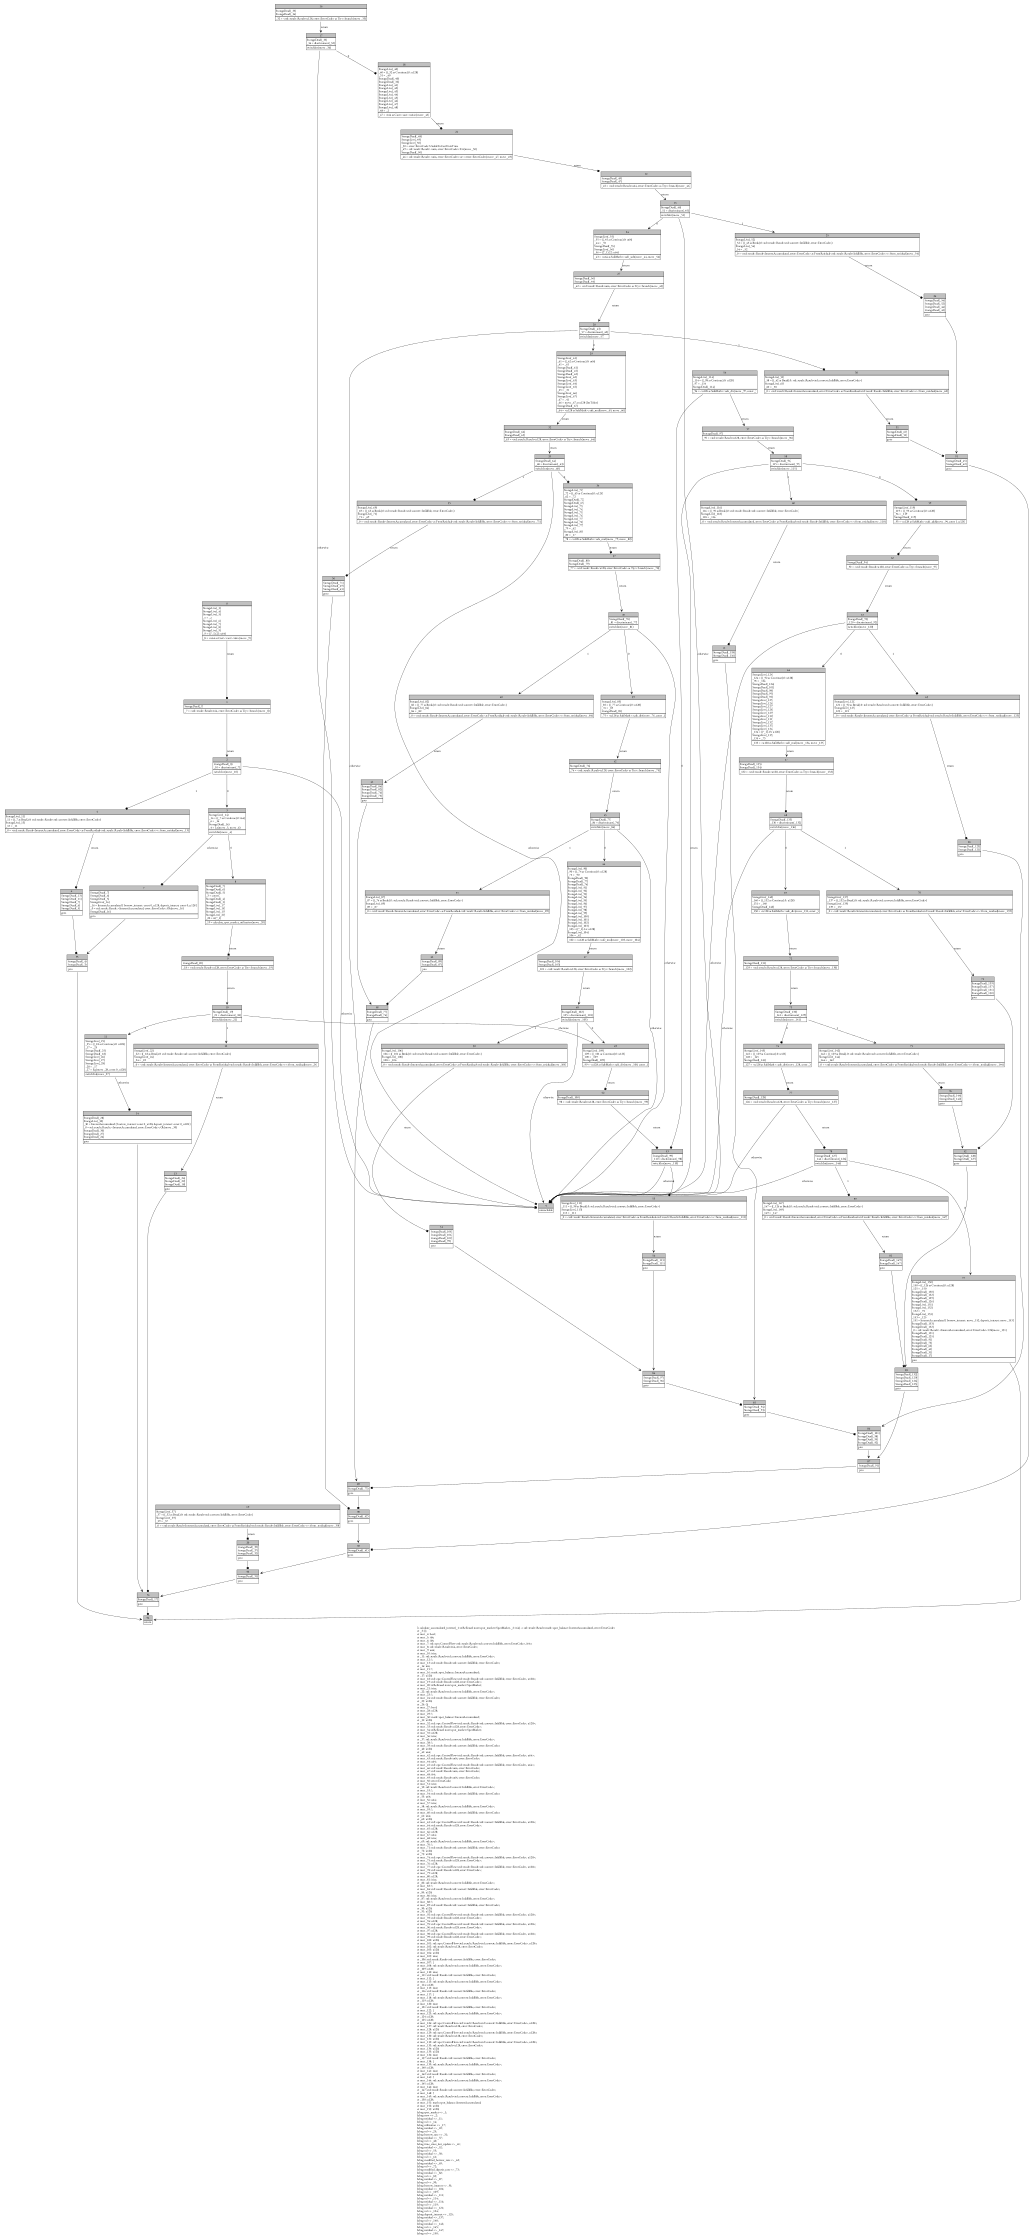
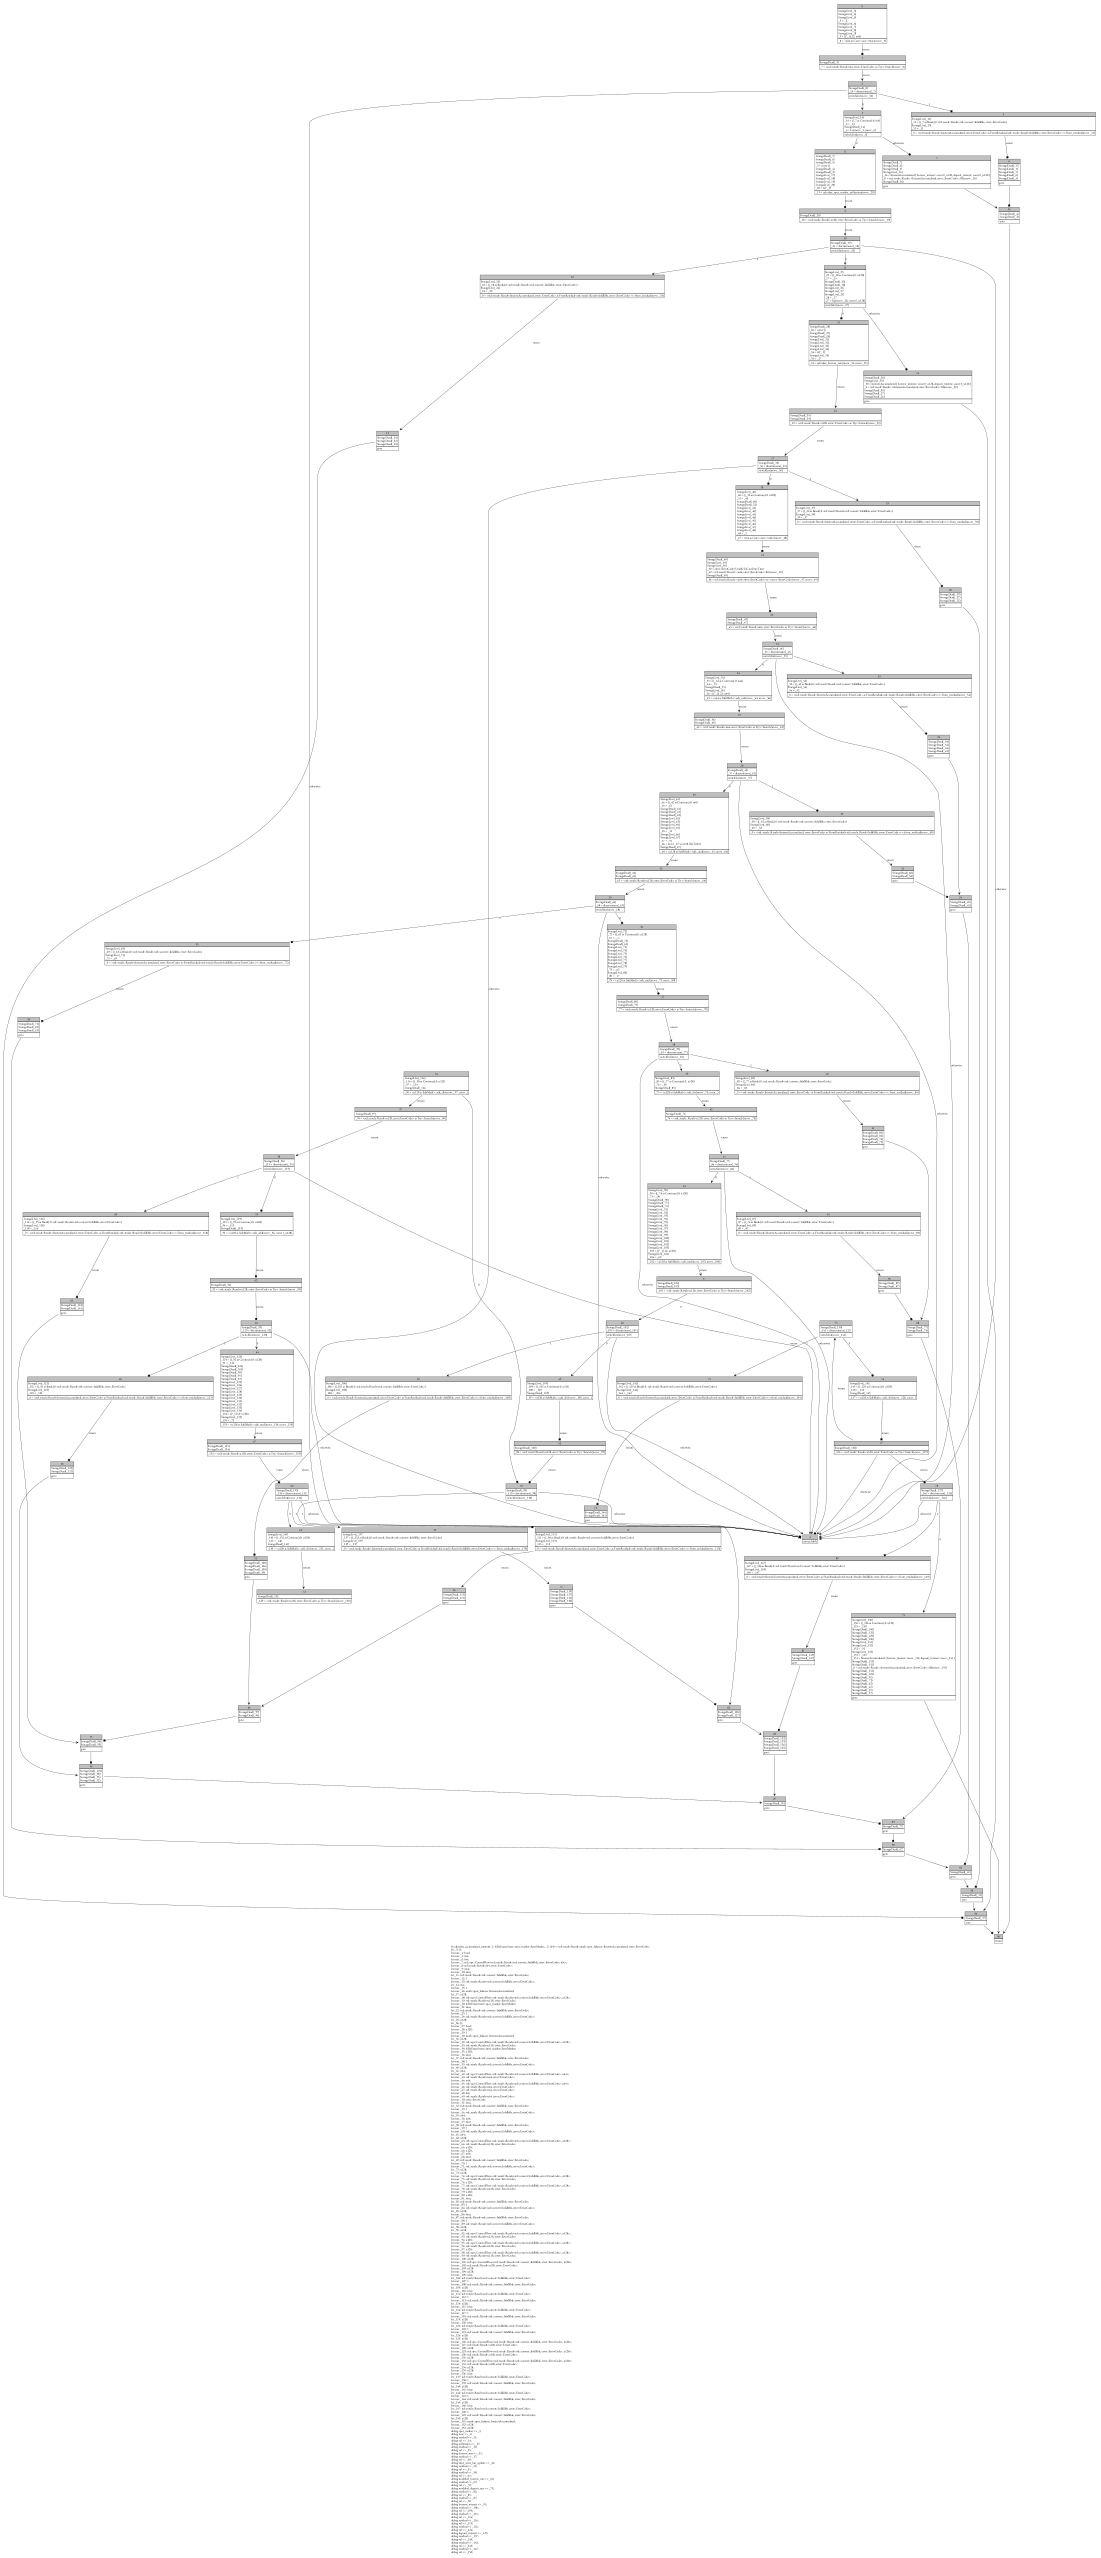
node "15": added
edge "17" -> "19": added, label "1"
edge "72" -> "73": now "77" -> "73"
edge "47" -> "48": label "return" -> "0"
edge "10" -> "49": now "10" -> "4"
